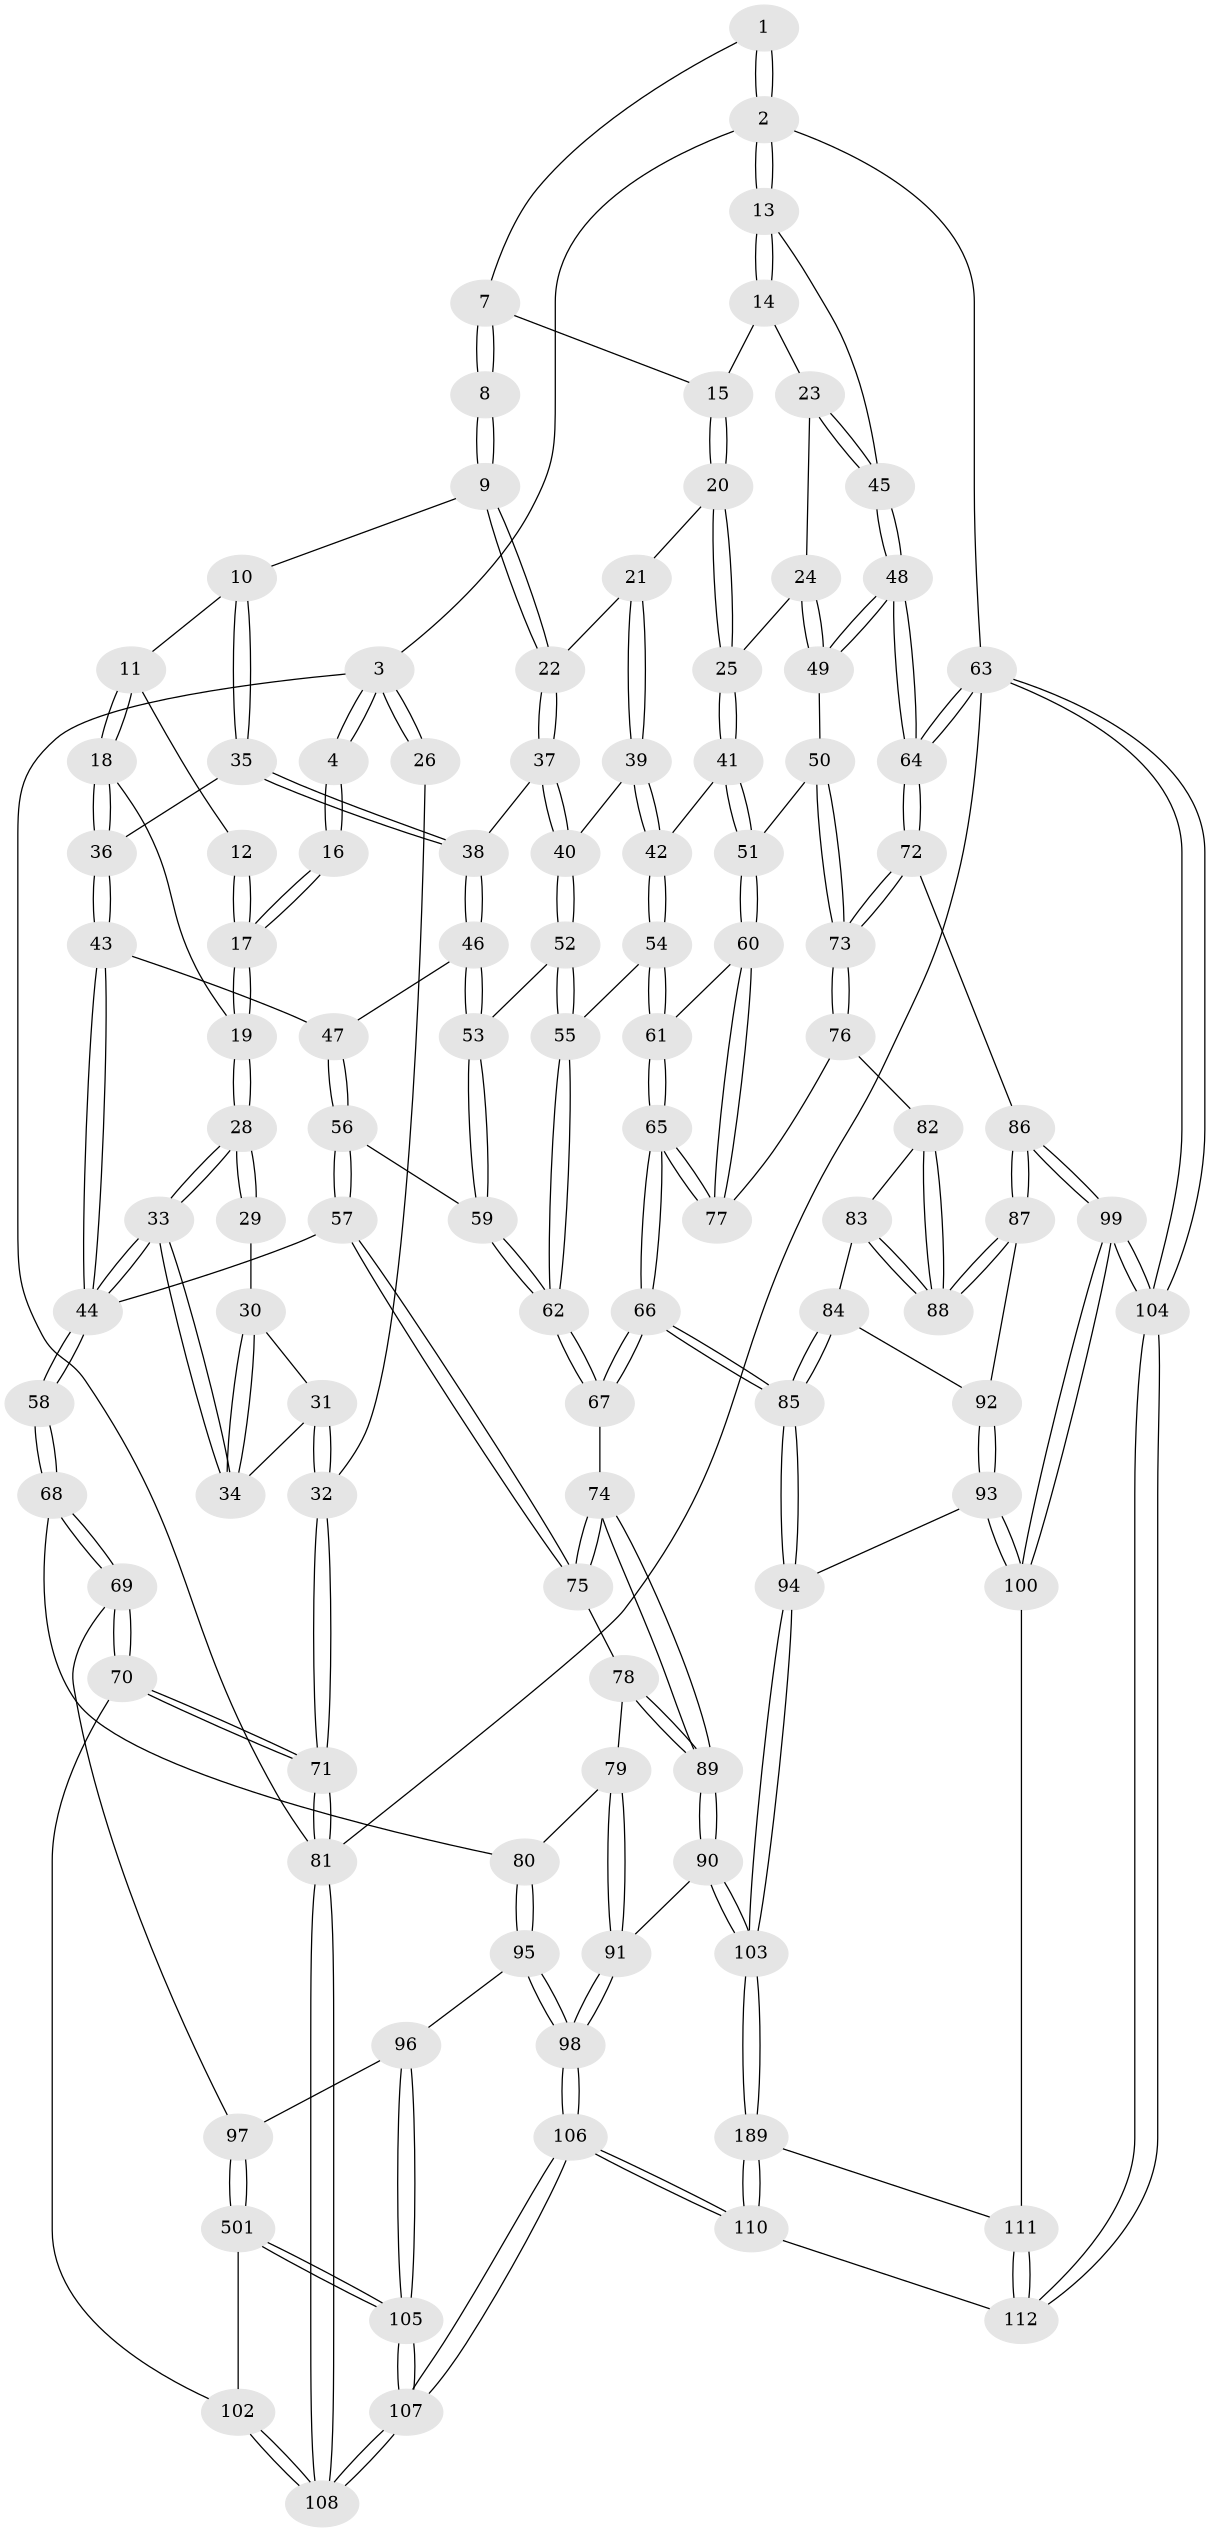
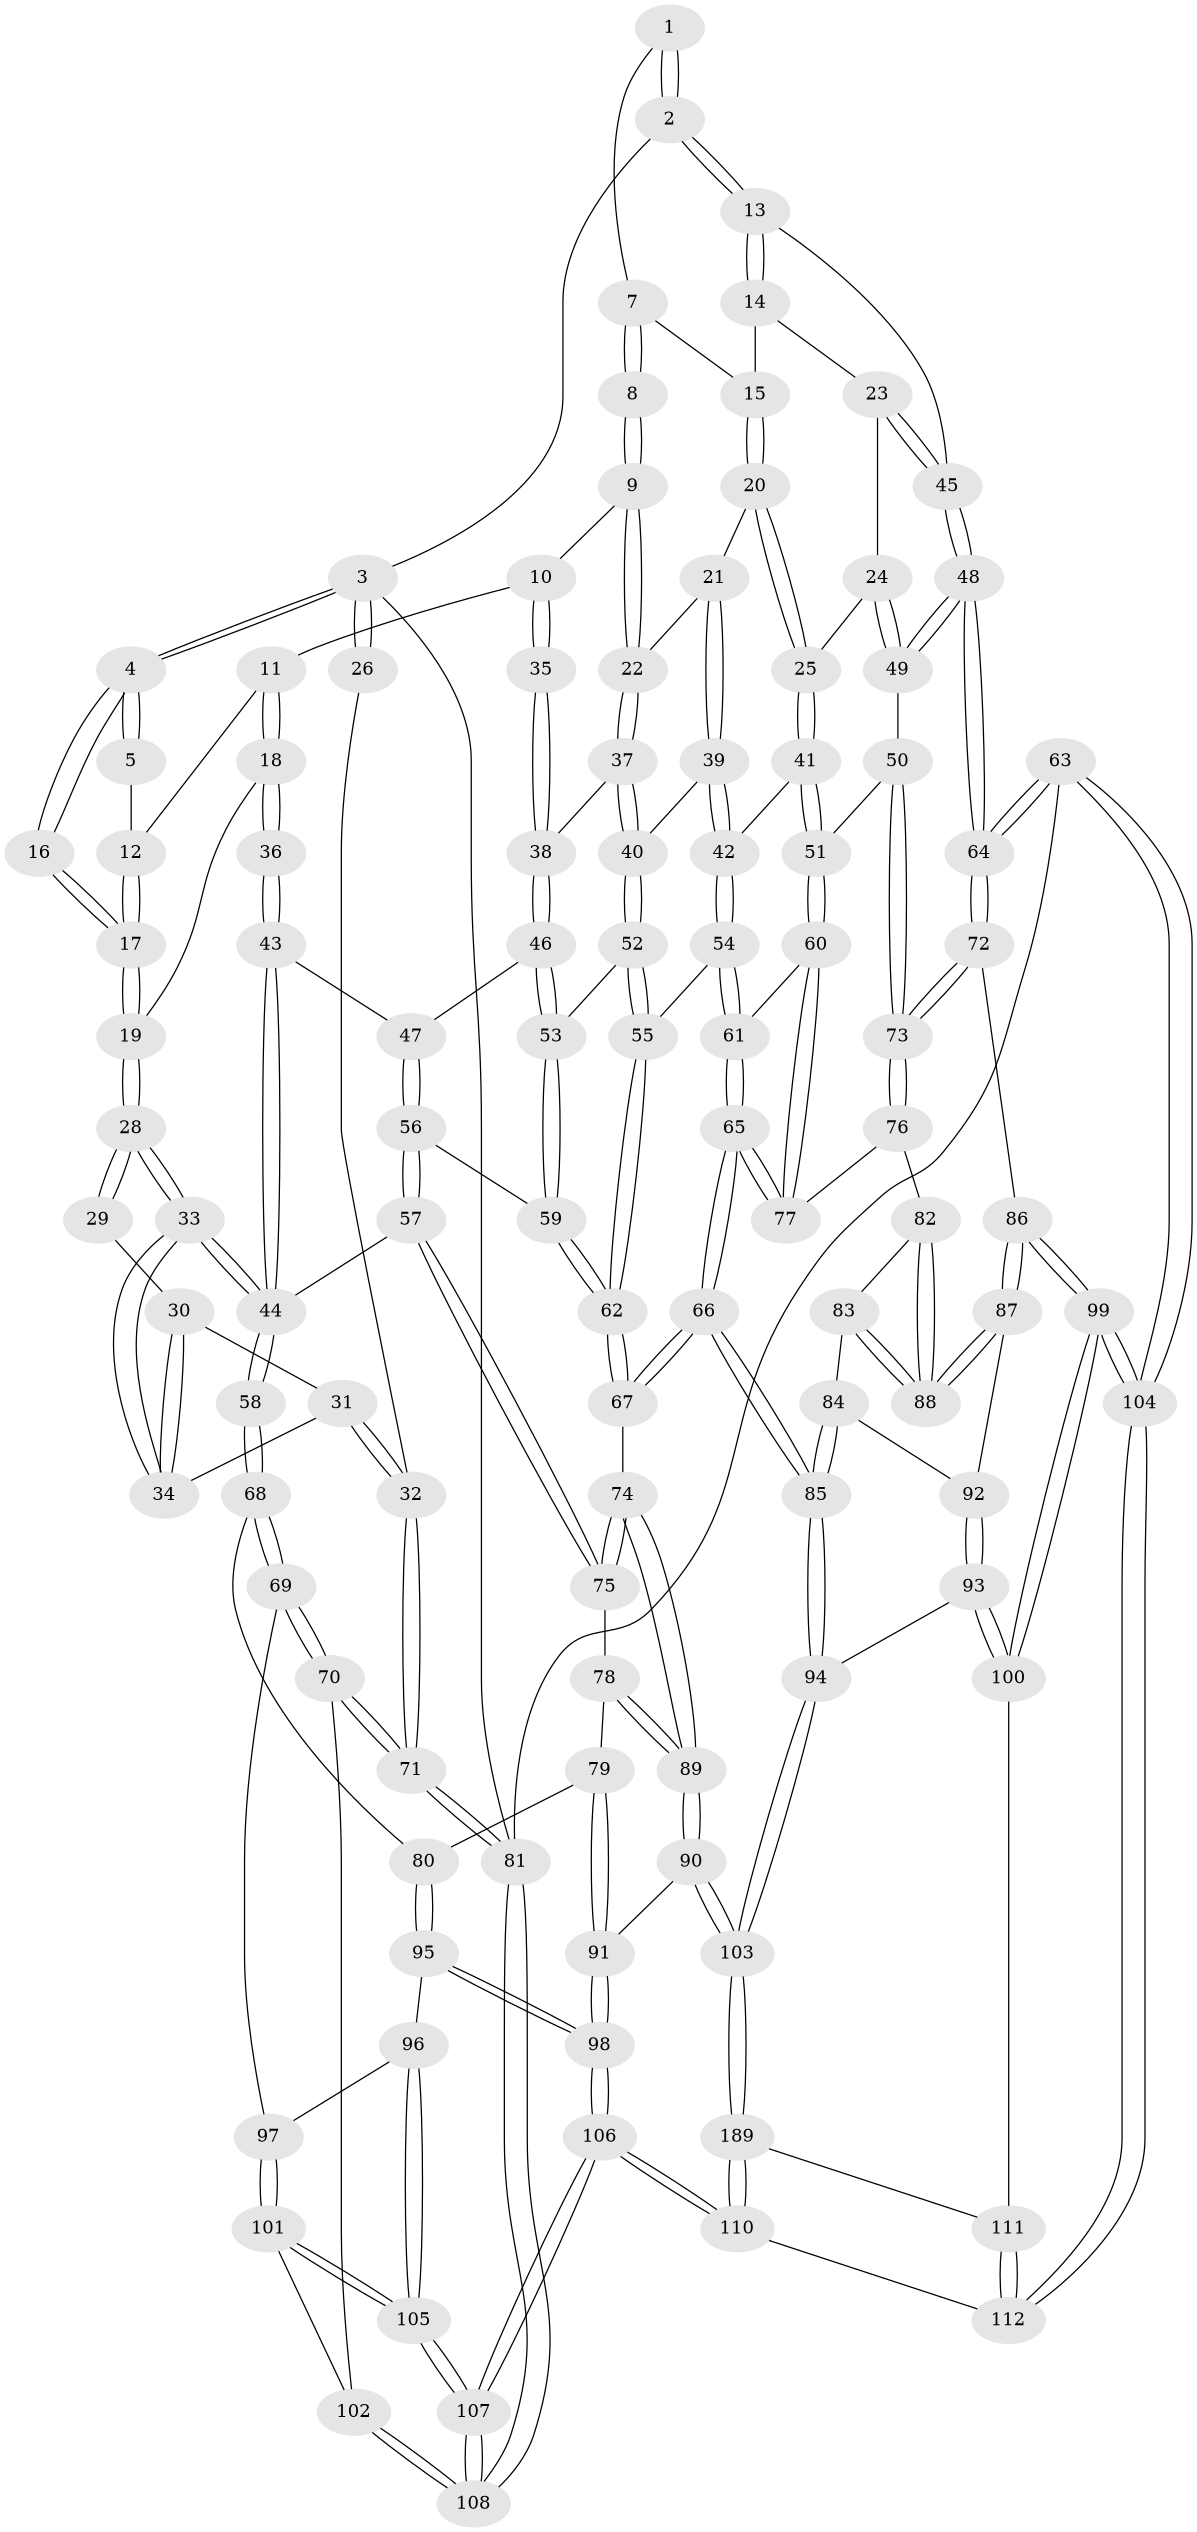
edge "2" -- "63": removed
node "5": added
edge "35" -- "36": removed
node "501": label "501" -> "101"
